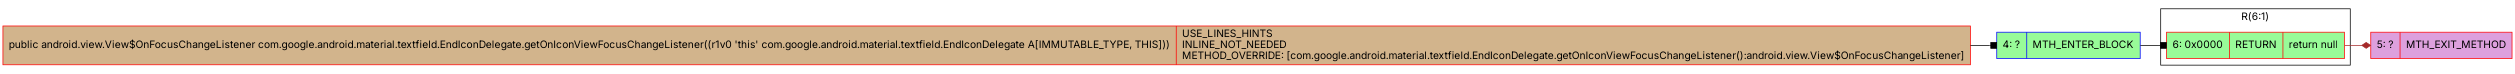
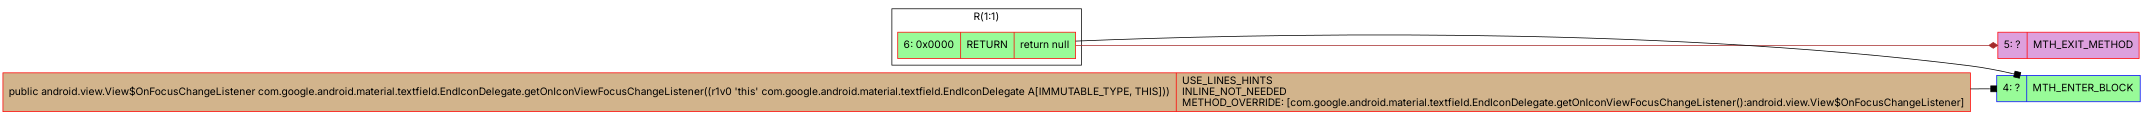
cluster "R(6:1)": label "R(6:1)" -> "R(1:1)"
edge "4: ?" -> "6: 0x0000": reversed
